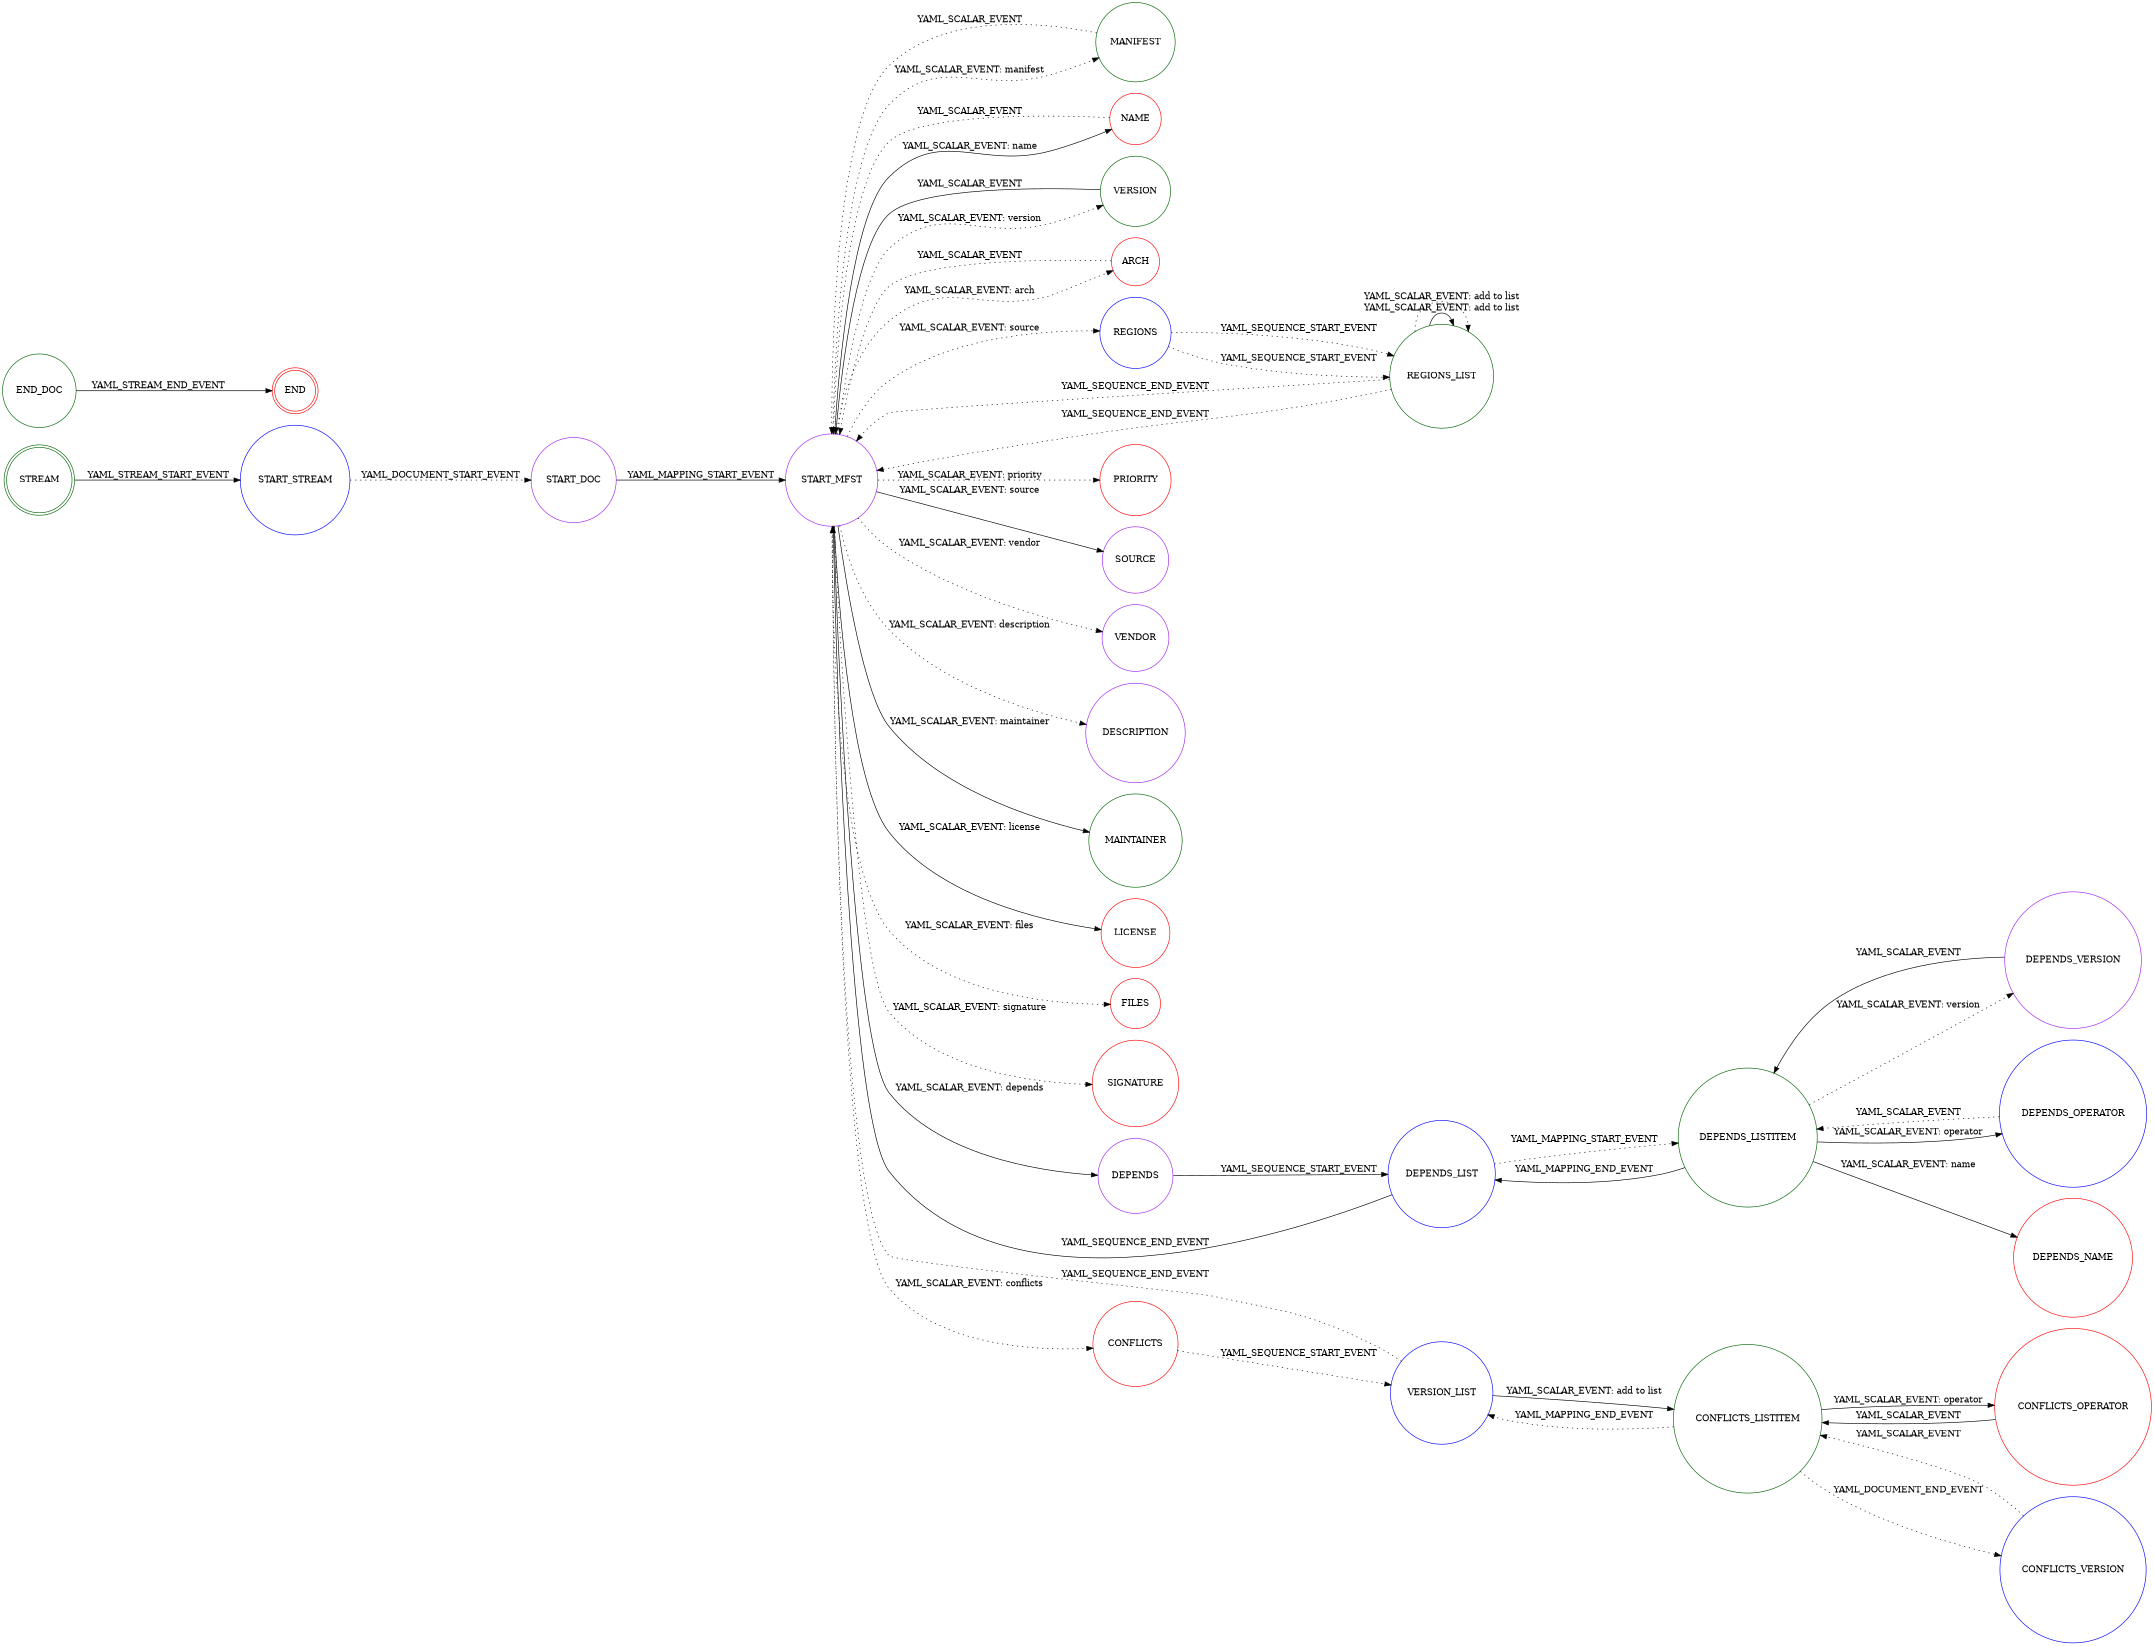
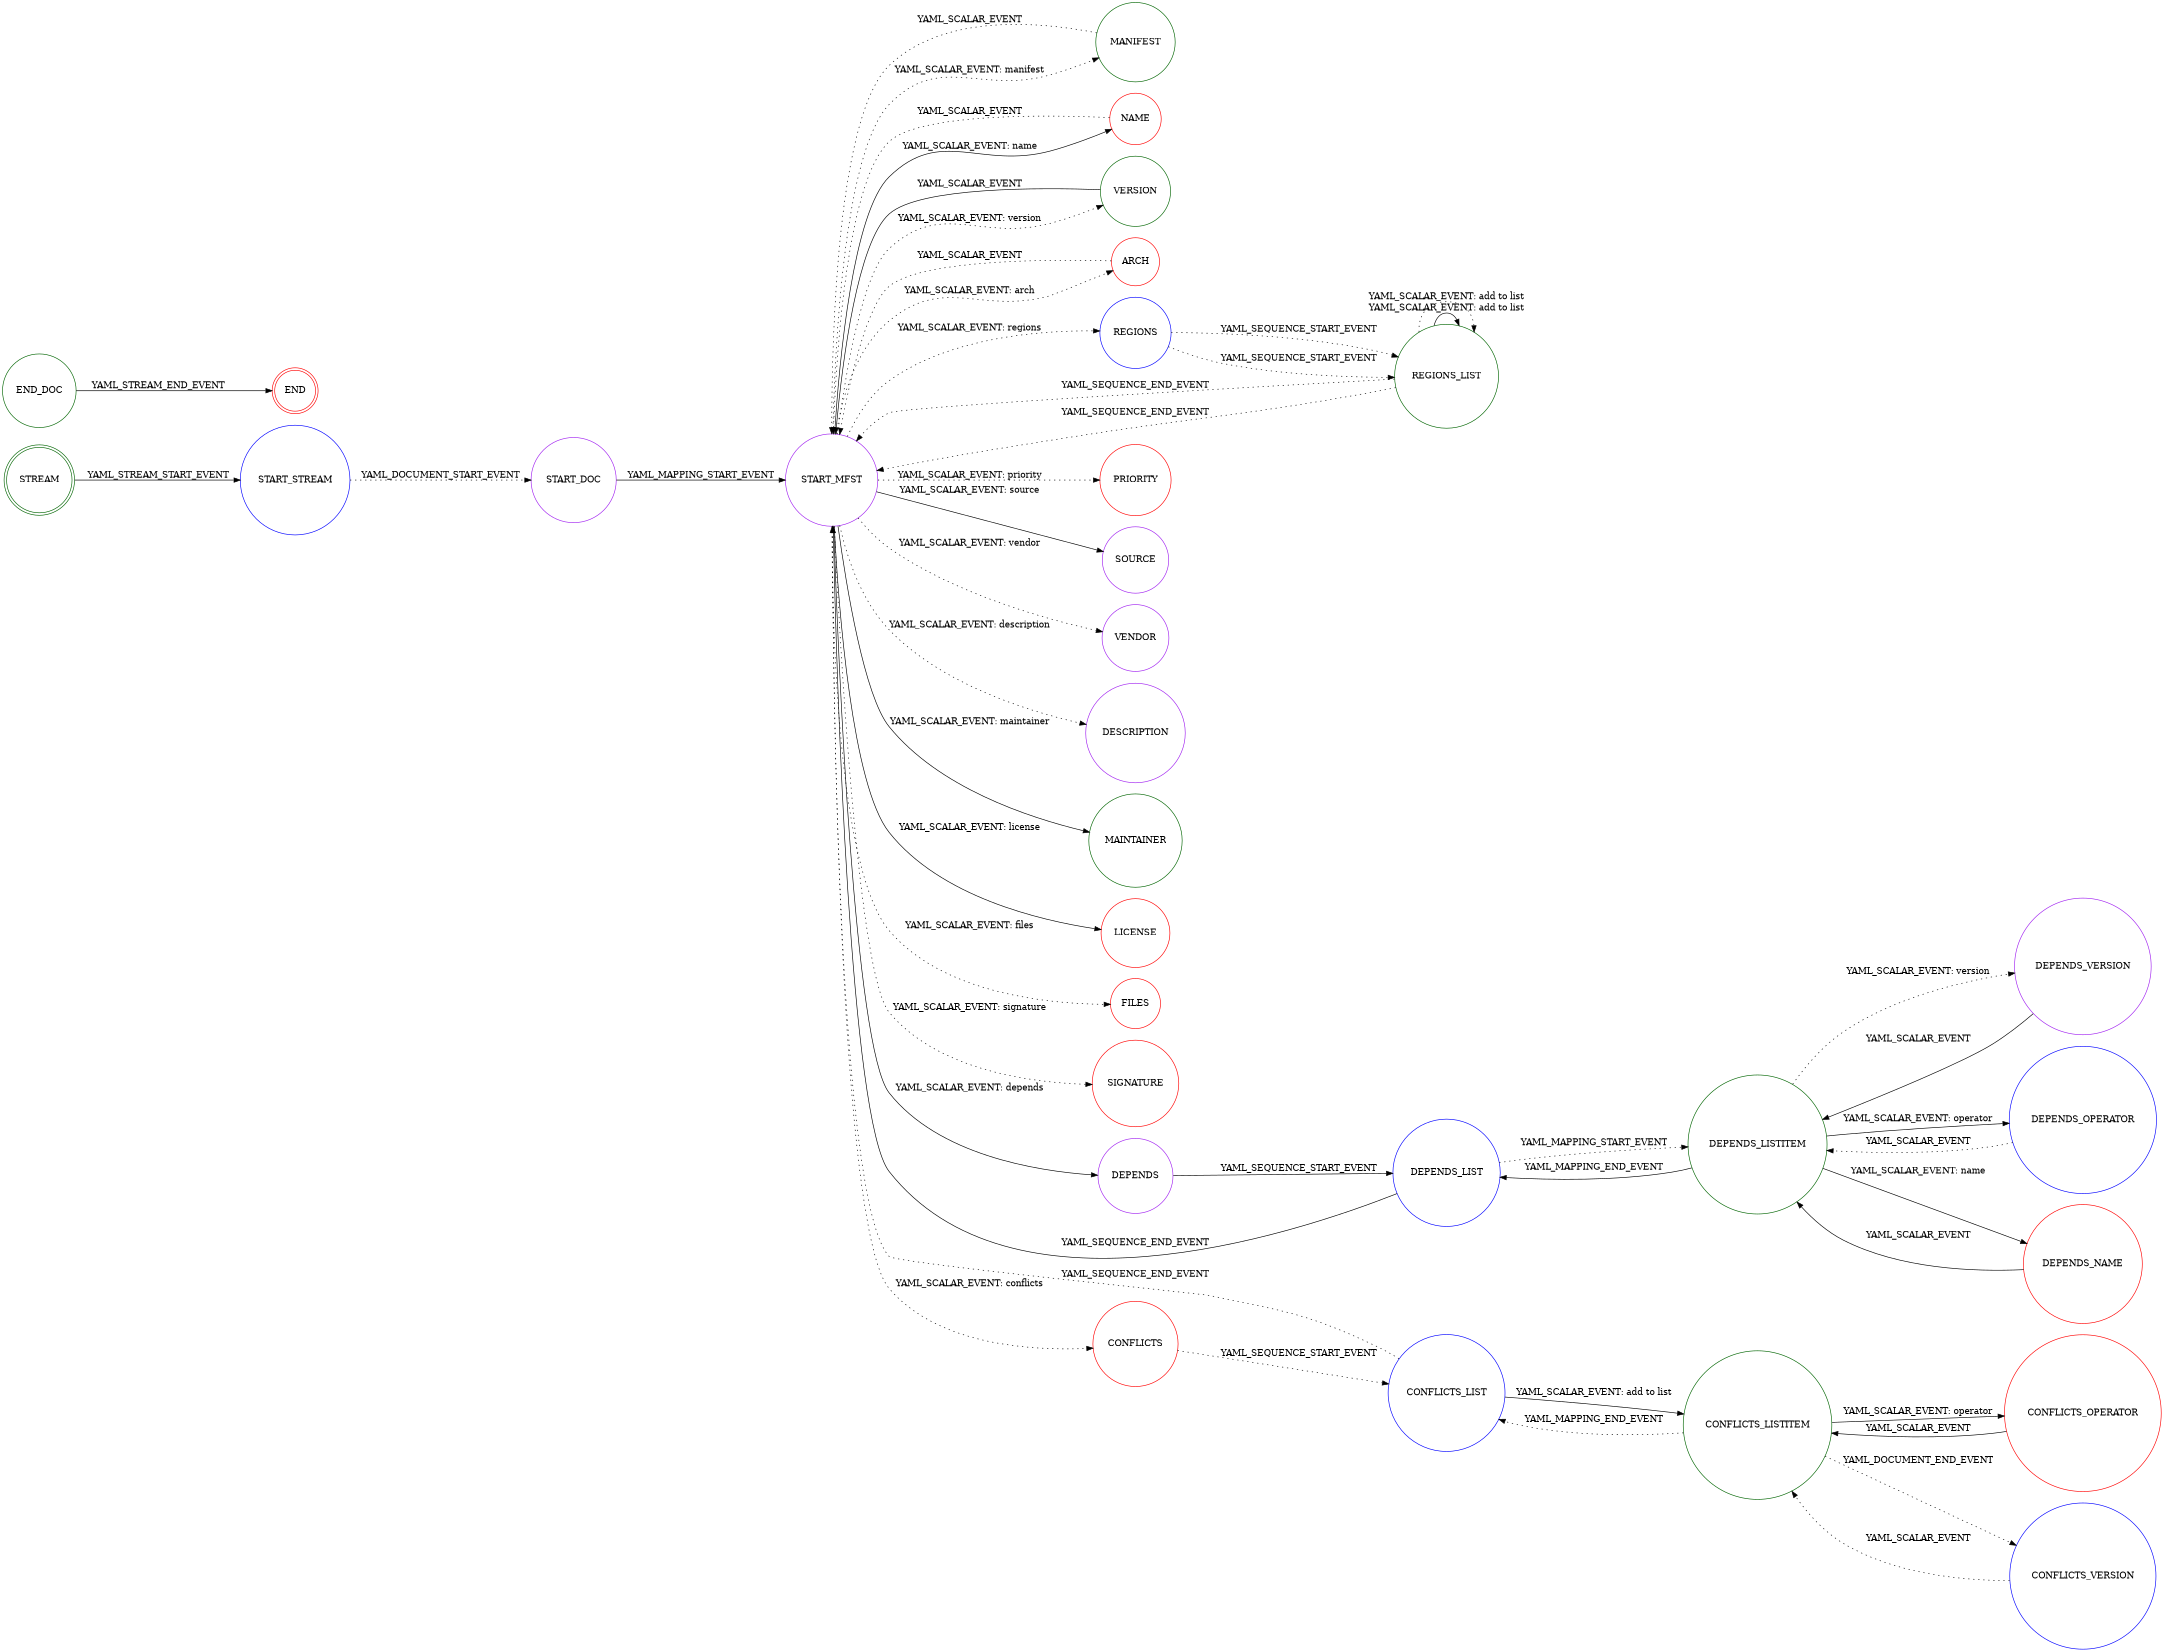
edge "START_MFST" -> "REGIONS": label "YAML_SCALAR_EVENT: source" -> "YAML_SCALAR_EVENT: regions"
edge "DEPENDS_NAME" -> "DEPENDS_LISTITEM": added, label "YAML_SCALAR_EVENT"
node "VERSION_LIST": label "VERSION_LIST" -> "CONFLICTS_LIST"
